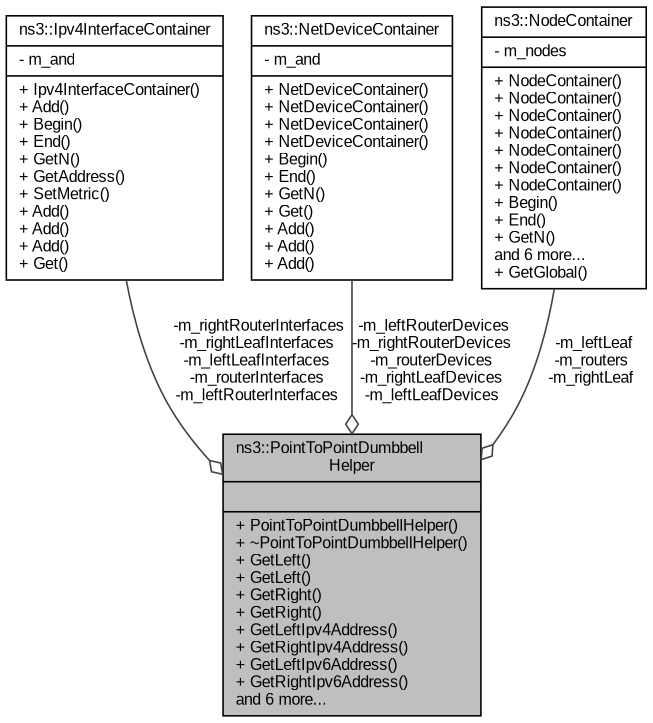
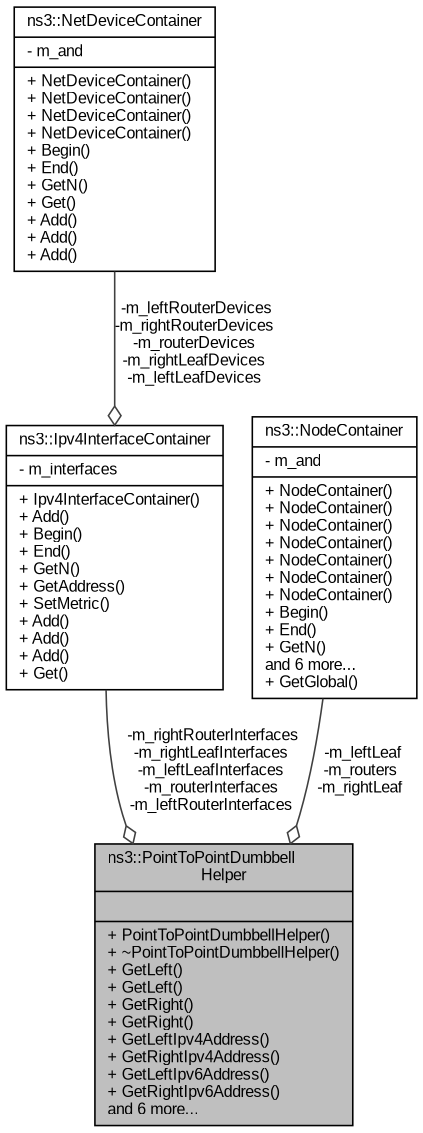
node "ns3::NodeContainer": text "- m_nodes" -> "- m_and"
node "ns3::Ipv4InterfaceContainer": text "- m_and" -> "- m_interfaces"
edge "ns3::NetDeviceContainer" -> "ns3::PointToPointDumbbell": now "ns3::NetDeviceContainer" -> "ns3::Ipv4InterfaceContainer"
